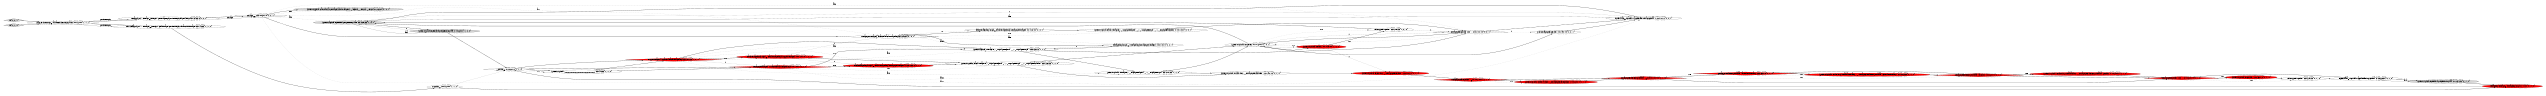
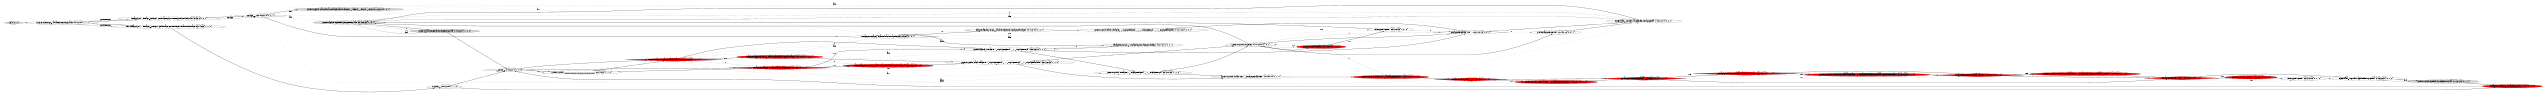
node "run['0', '1', '0']": removed
edge "int position = 0@@@5@@@['1', '1', '0']" -> "++position != 1@@@8@@@['1', '1', '0']": style dashed -> bold
